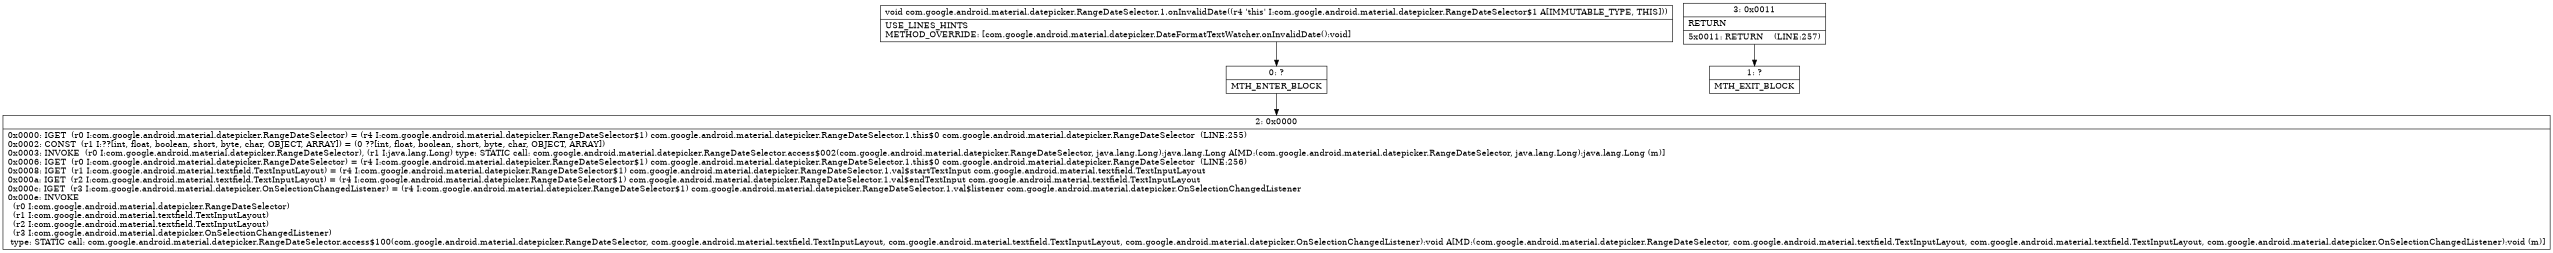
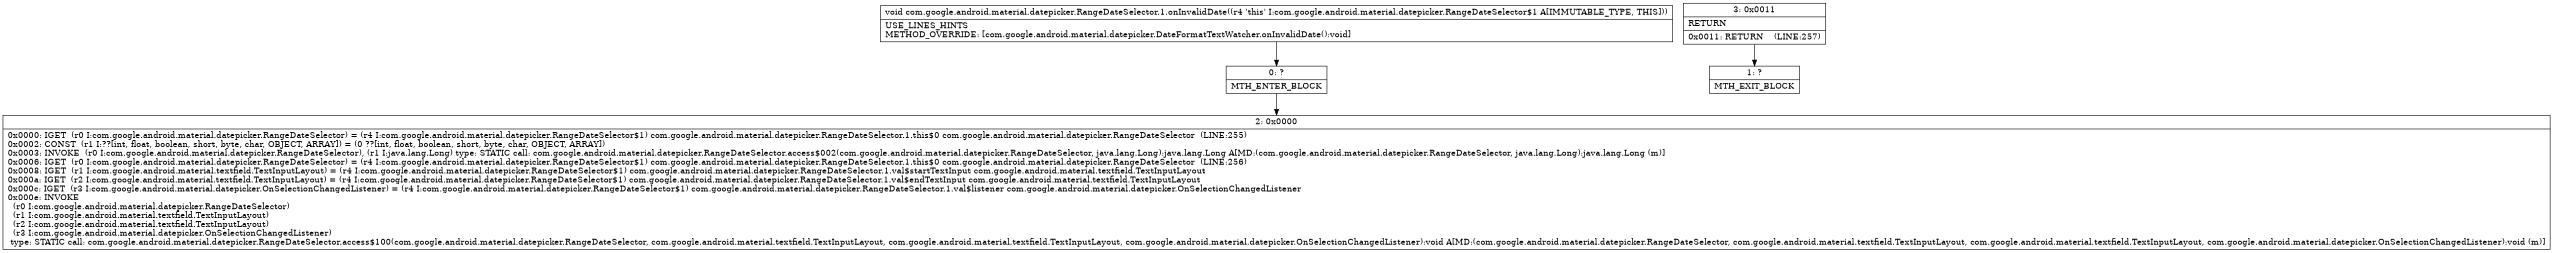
node "3: 0x0011": text "5x0011: RETURN    (LINE:257)" -> "0x0011: RETURN    (LINE:257)"
